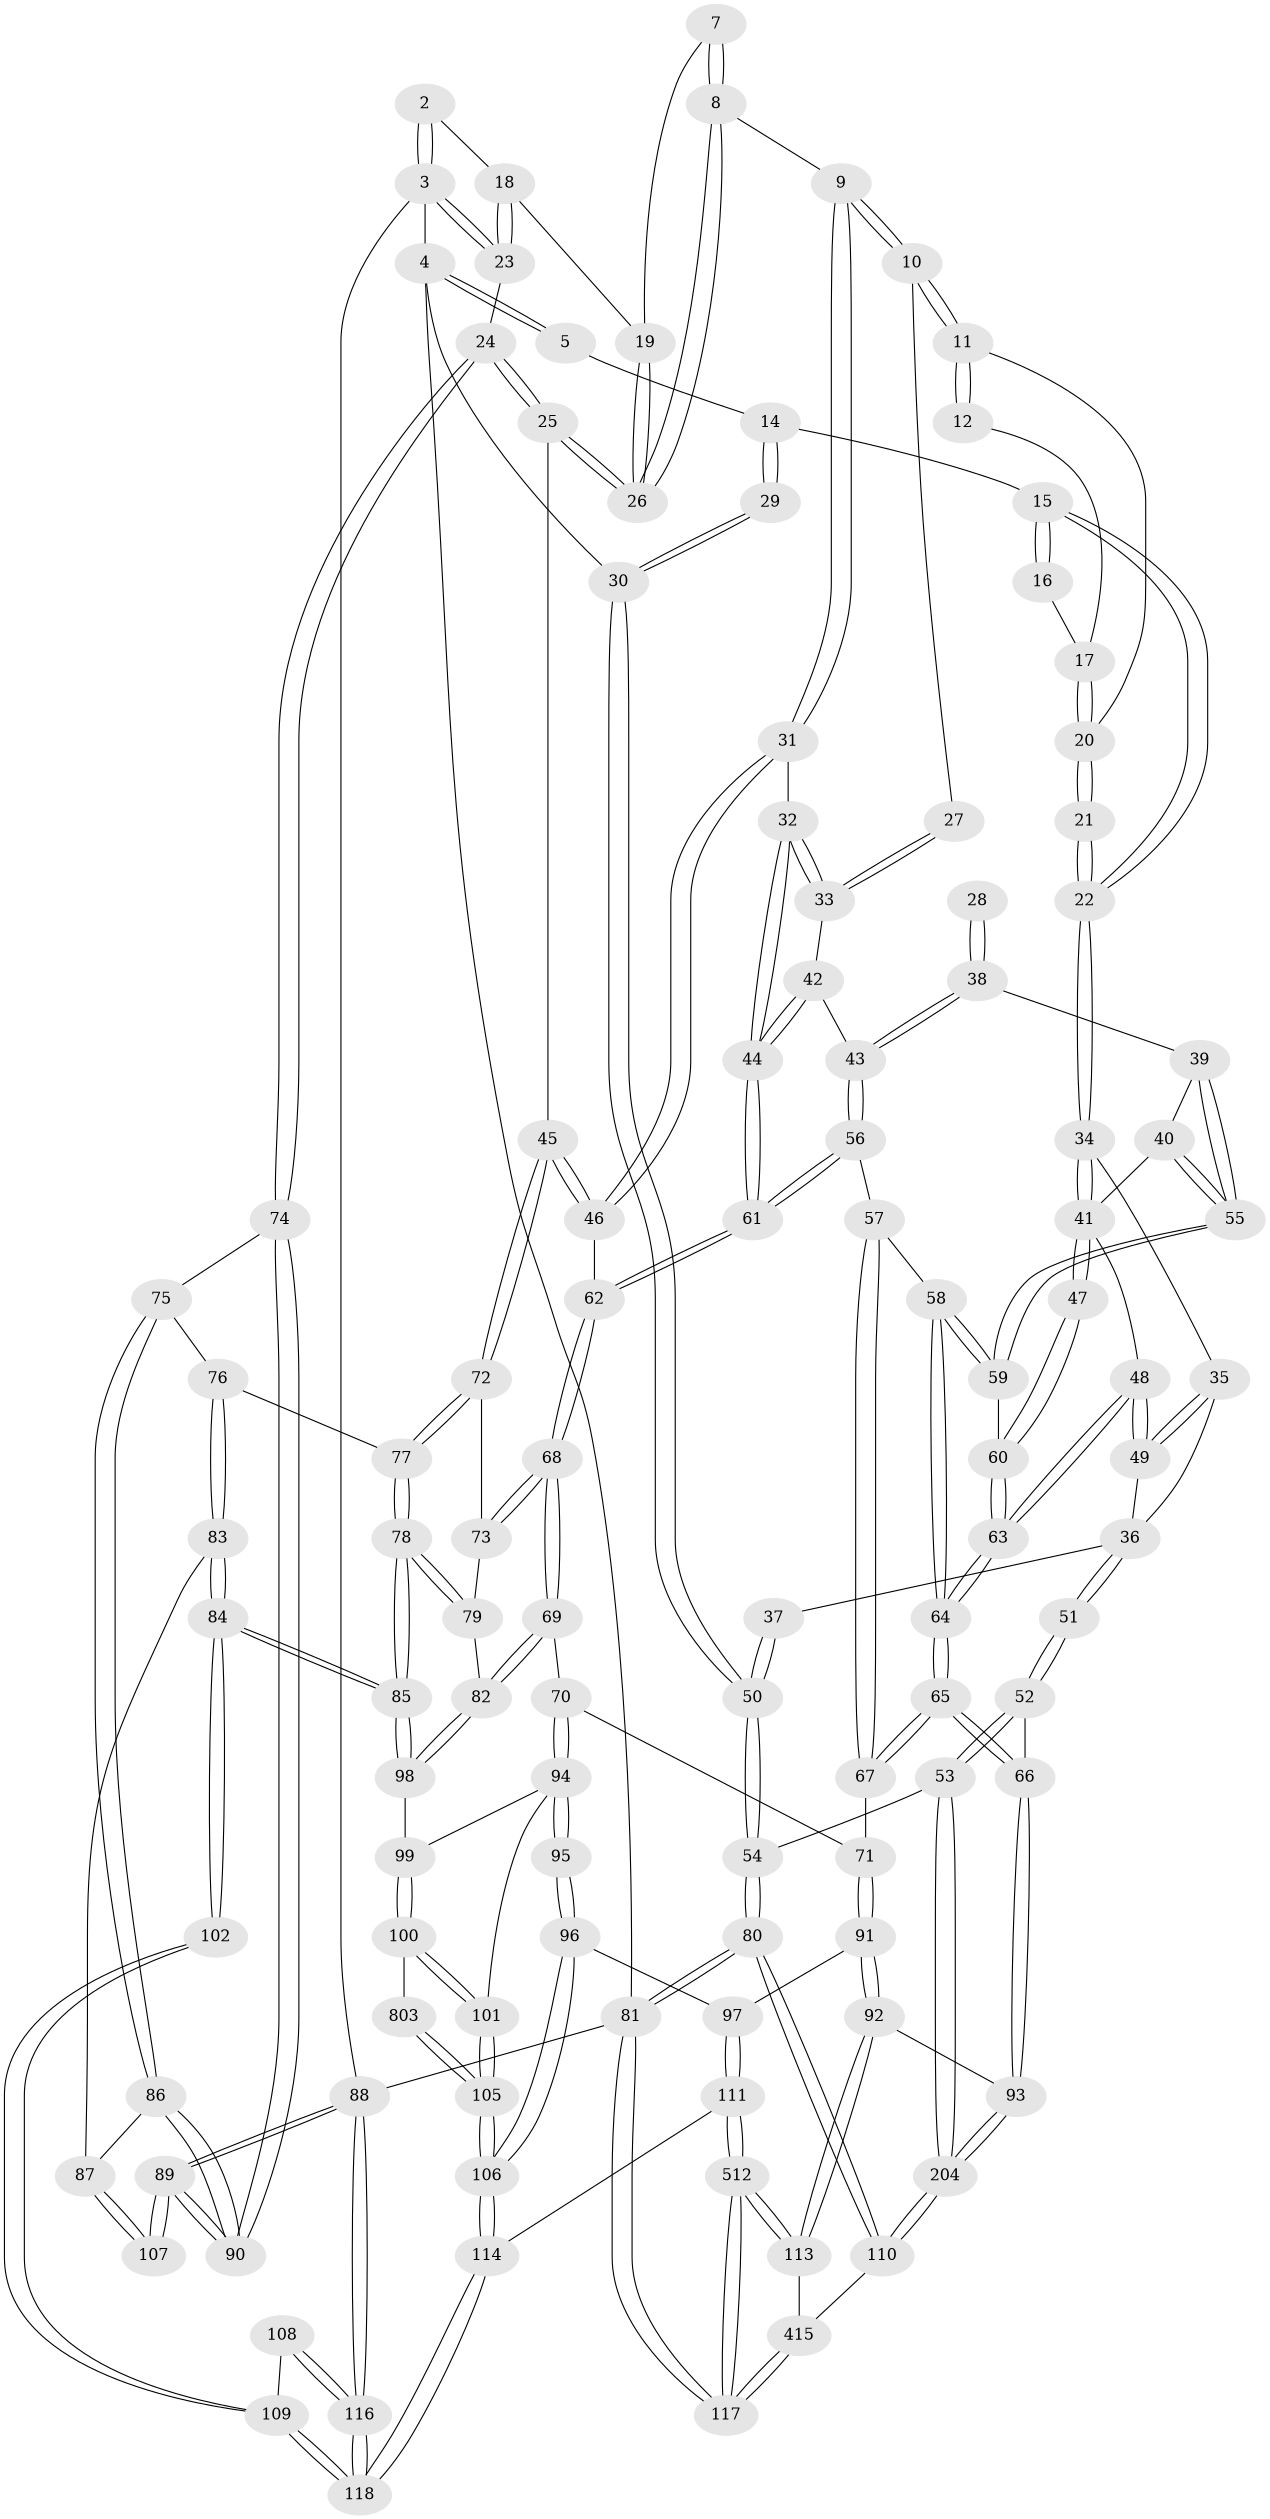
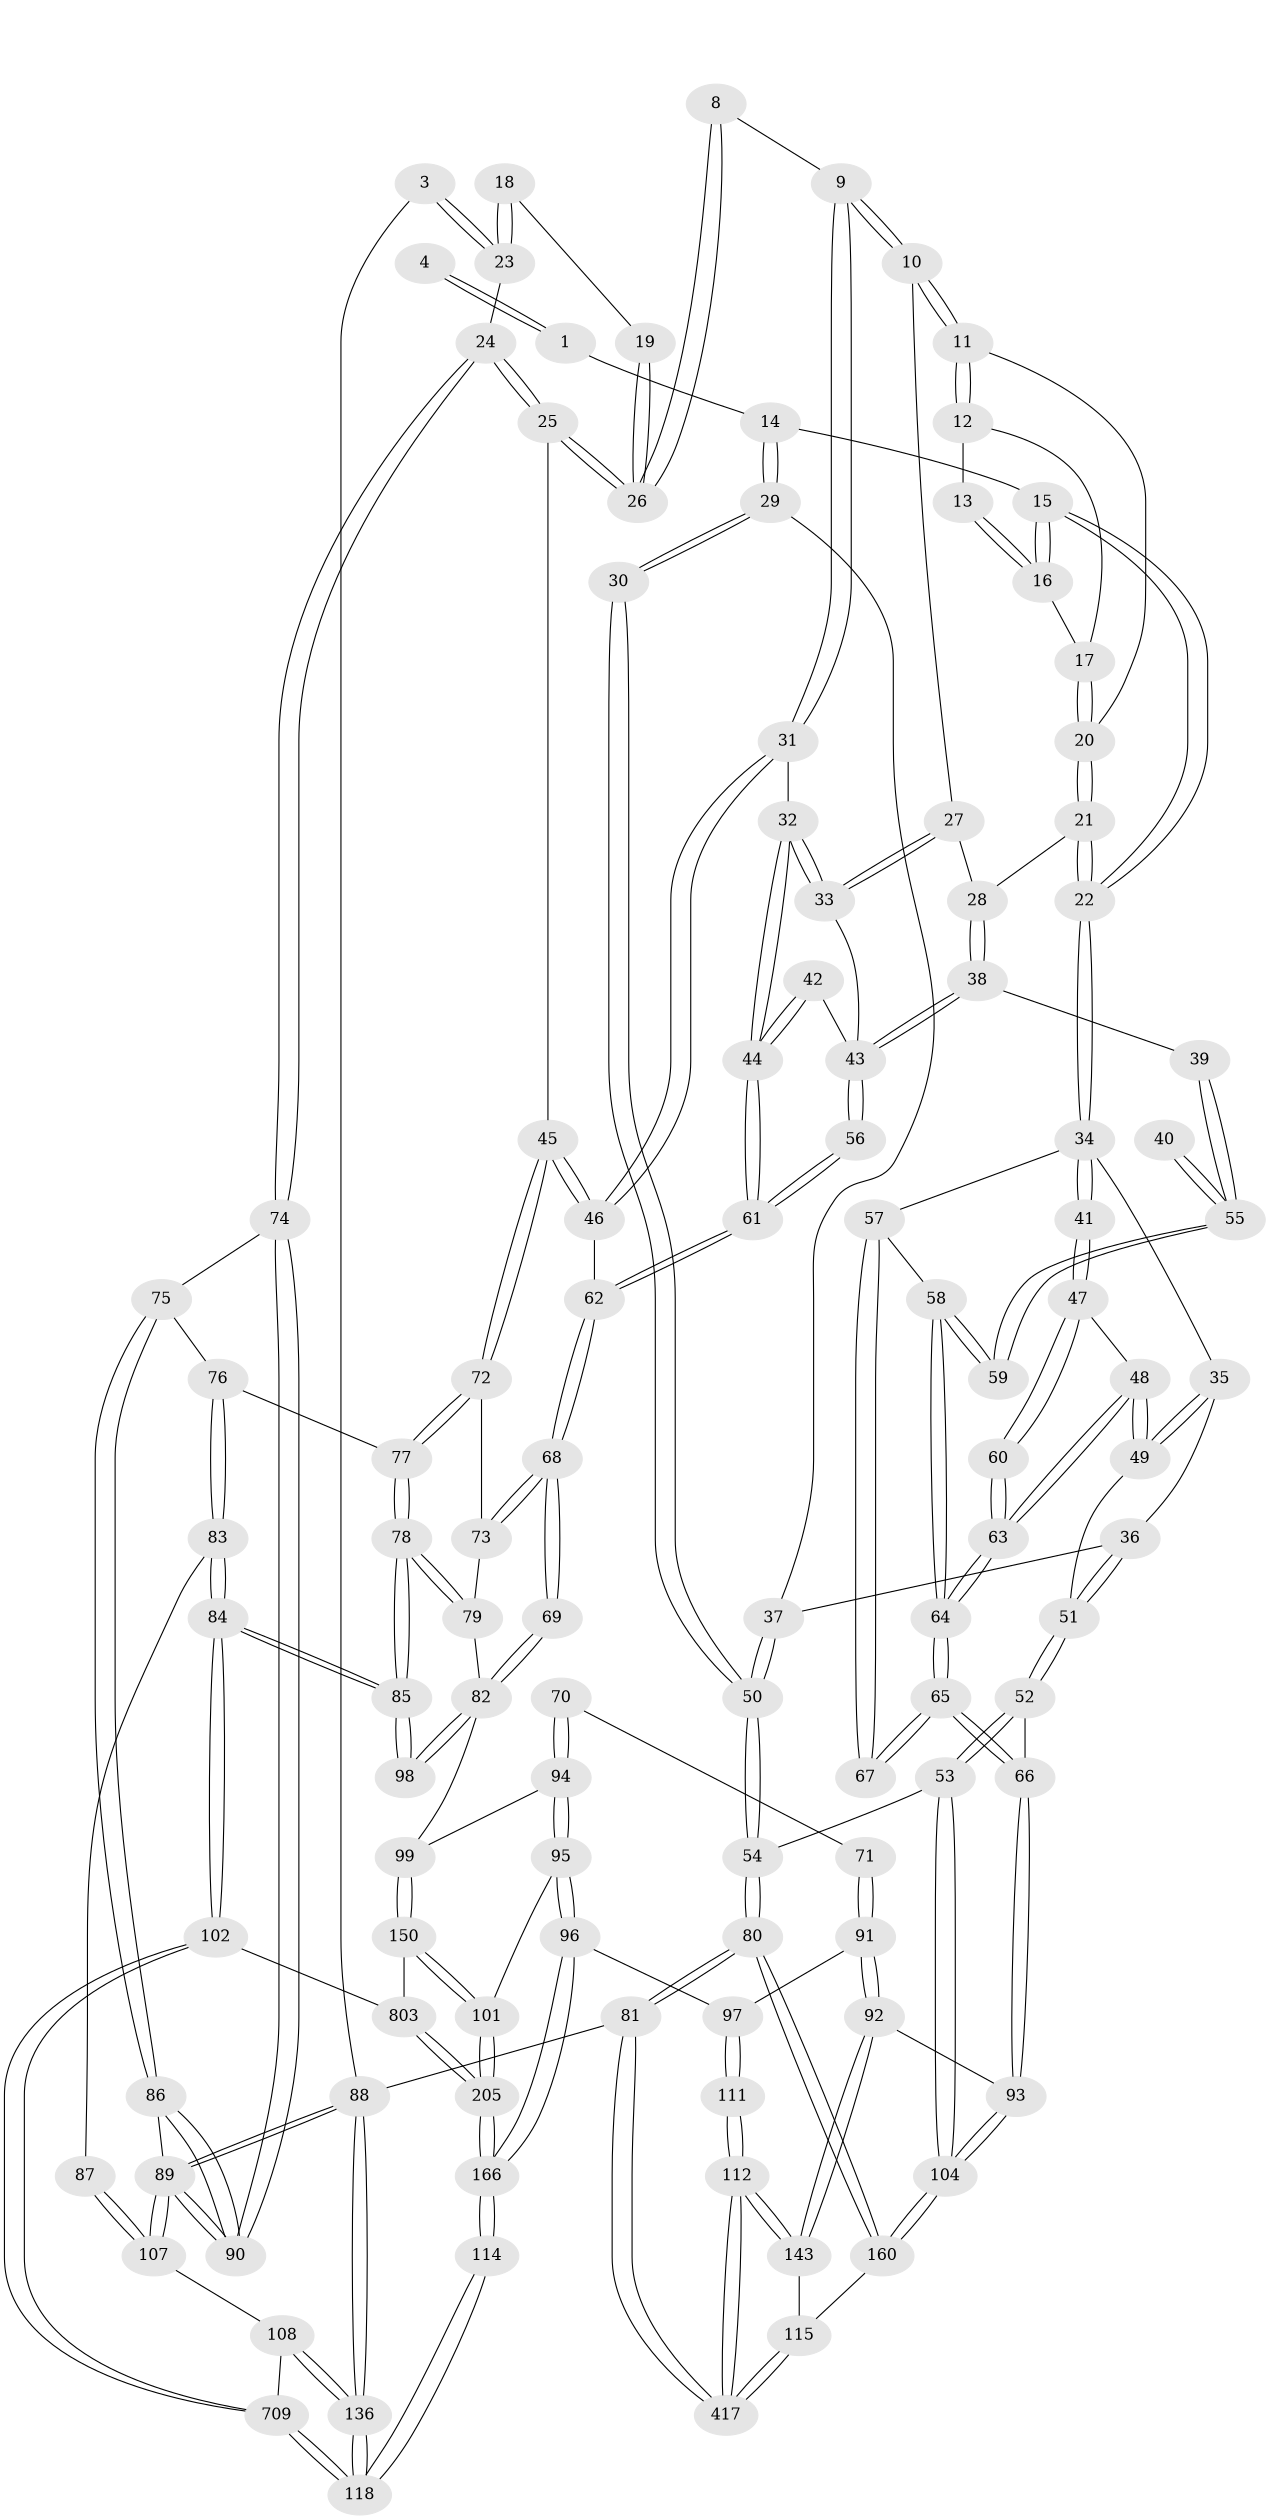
node "7": removed
node "2": removed
edge "3" -- "4": removed
node "5": label "5" -> "1"
edge "4" -- "30": removed
node "13": added
edge "27" -- "28": added
edge "21" -- "28": added
edge "33" -- "42": now "33" -- "43"
edge "29" -- "37": added
edge "39" -- "40": removed
edge "4" -- "81": removed
edge "56" -- "57": now "34" -- "57"
edge "40" -- "41": removed
edge "41" -- "48": now "47" -- "48"
edge "59" -- "60": removed
edge "49" -- "36": now "49" -- "51"
edge "69" -- "70": removed
edge "98" -- "99": now "82" -- "99"
edge "67" -- "71": removed
edge "94" -- "101": now "95" -- "101"
node "100": label "100" -> "150"
edge "102" -- "803": added
node "105": label "105" -> "205"
edge "86" -- "87": now "86" -- "89"
node "106": label "106" -> "166"
node "512": label "512" -> "112"
node "204": label "204" -> "104"
edge "111" -- "114": removed
node "113": label "113" -> "143"
node "110": label "110" -> "160"
edge "107" -- "108": added
node "415": label "415" -> "115"
node "109": label "109" -> "709"
node "116": label "116" -> "136"
node "117": label "117" -> "417"
